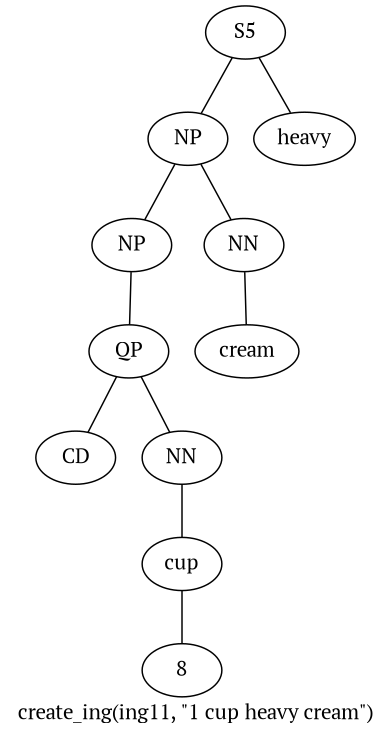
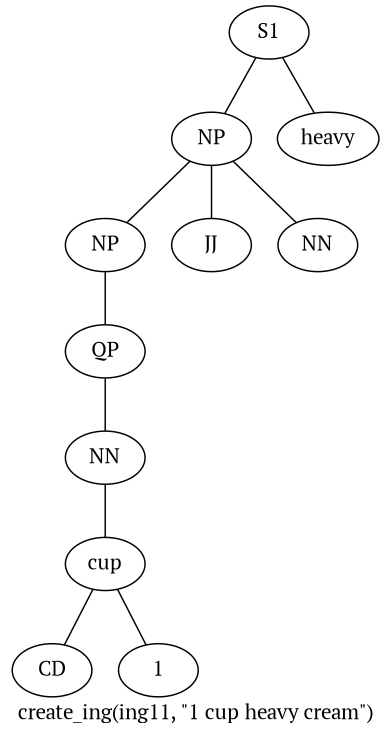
node "S5": label "S5" -> "S1"
node "JJ": added
node "cream": removed
edge "QP" -- "CD": now "cup" -- "CD"
node "8": label "8" -> "1"
